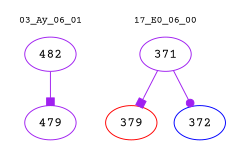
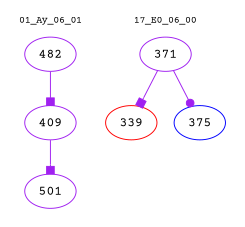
cluster "03_Ay_06_01": label "03_Ay_06_01" -> "01_Ay_06_01"
node "479": label "479" -> "409"
node "379": label "379" -> "339"
node "372": label "372" -> "375"
node "501": added
